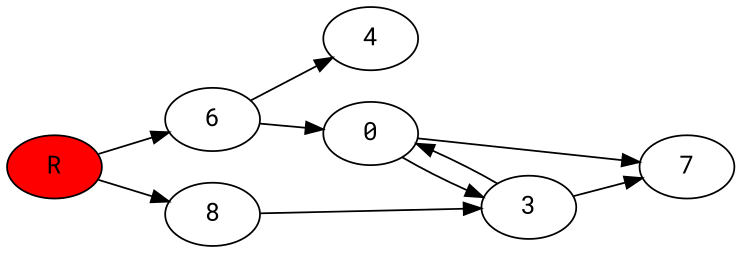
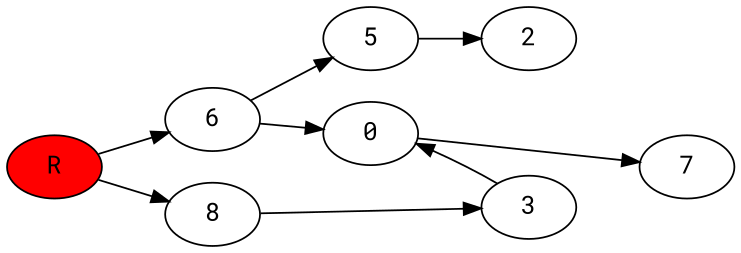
node "4": label "4" -> "5"
node "2": added
edge "0" -> "3": removed
edge "3" -> "7": removed
